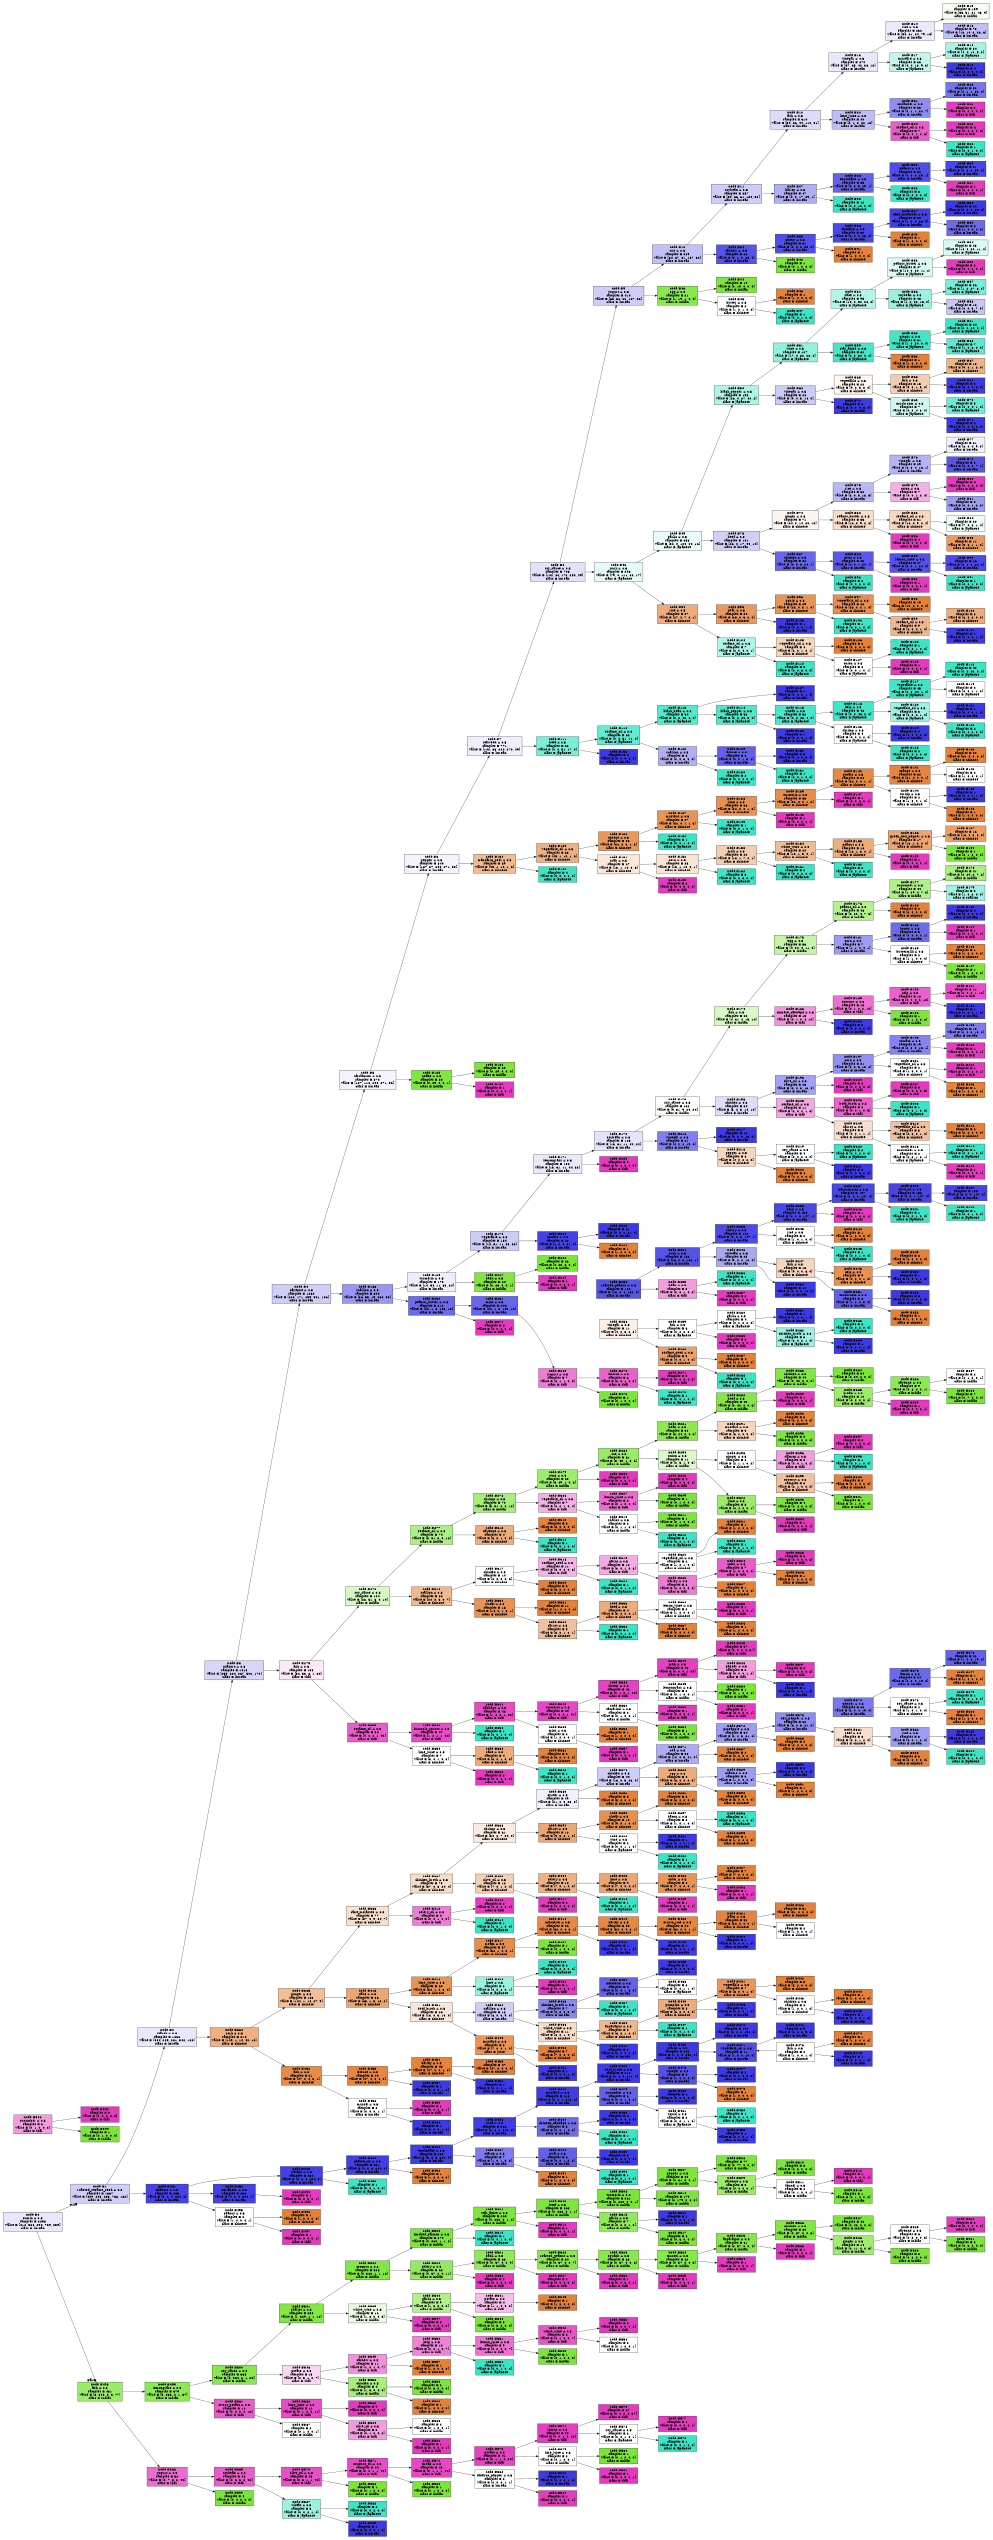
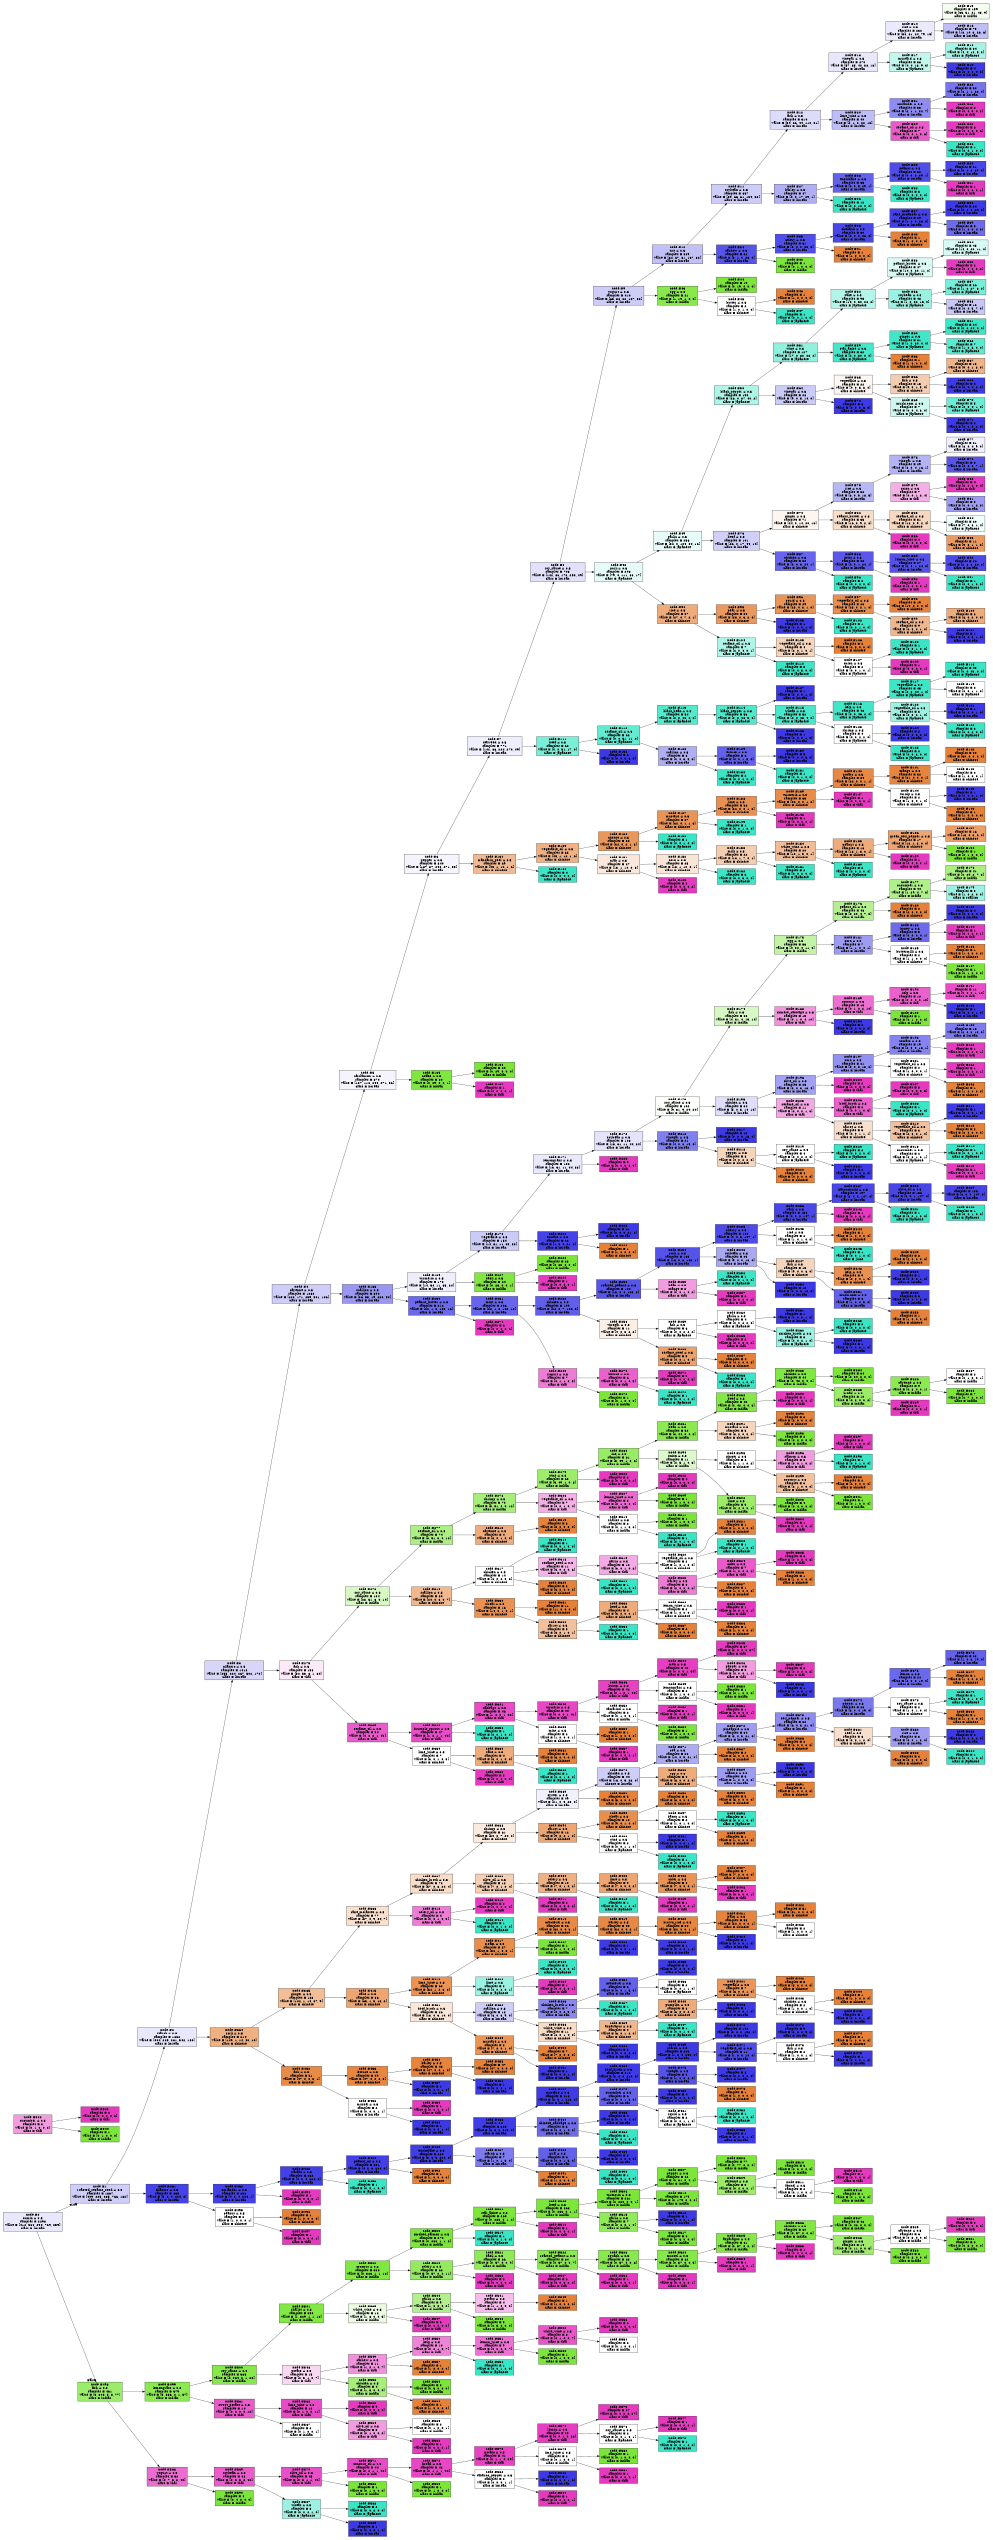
edge "node #75" -> "node #79": removed
edge "node #113" -> "node #127": now "node #114" -> "node #127"
node "node #211": added
node "node #245": text "class = japanese" -> "class = juice"
node "node #255": text "samples = 3" -> "mango = 3"
node "node #232": added
node "node #292": text "class = chinese" -> "thai = chinese"
node "node #304": text "smoked = thai" -> "class = thai"
edge "node #313" -> "node #314": now "node #317" -> "node #314"
edge "node #373" -> "node #374": added
node "node #370": text "class = korean" -> "cheese = korean"
edge "node #473" -> "node #471": reversed
node "node #449": text "class = juice" -> "class = chinese"
edge "node #461" -> "node #463": now "node #462" -> "node #463"
